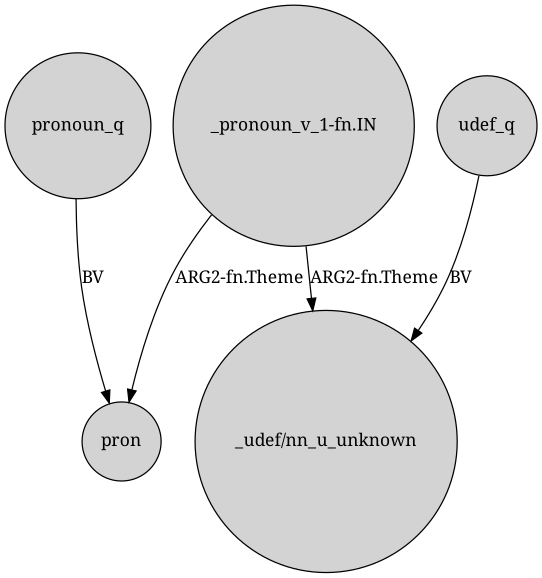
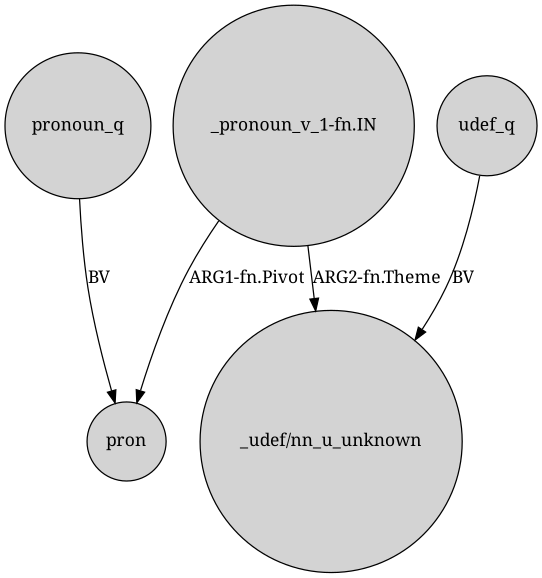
edge "_pronoun_v_1-fn.IN" -> "pron": label "ARG2-fn.Theme" -> "ARG1-fn.Pivot"
